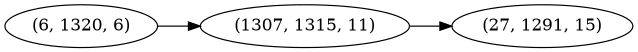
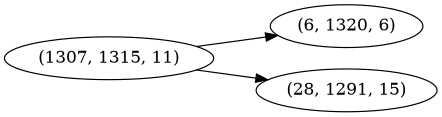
edge "(6, 1320, 6)" -> "(1307, 1315, 11)": reversed
node "(27, 1291, 15)": label "(27, 1291, 15)" -> "(28, 1291, 15)"
